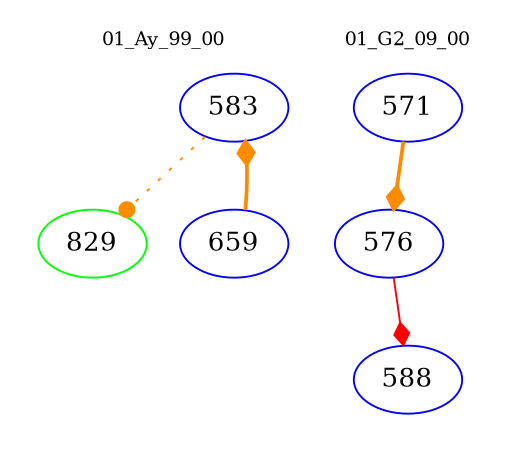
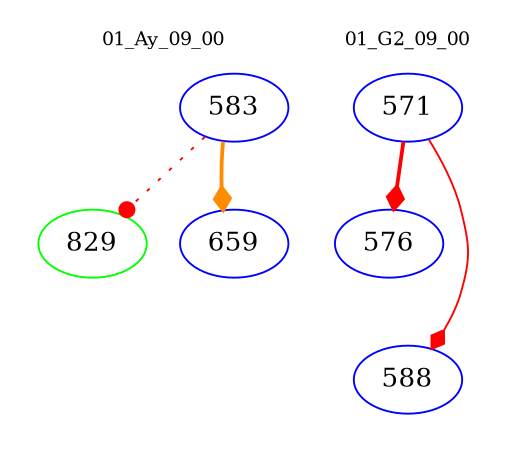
cluster "01_Ay_99_00": label "01_Ay_99_00" -> "01_Ay_09_00"
edge "571" -> "576": color darkorange -> red
edge "583" -> "829": color darkorange -> red
edge "659" -> "583": reversed
edge "576" -> "588": now "571" -> "588"
